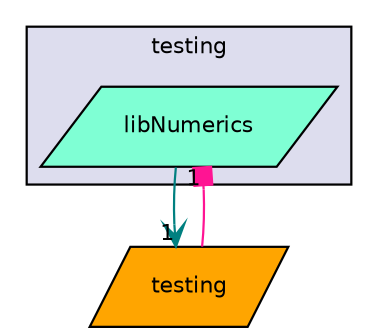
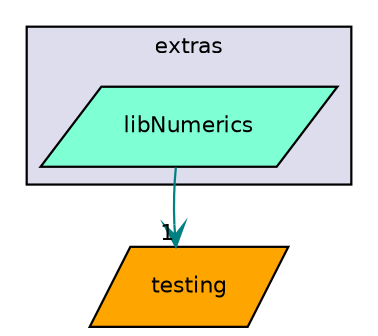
cluster "testing": label "testing" -> "extras"
edge "testing" -> "libNumerics": removed
